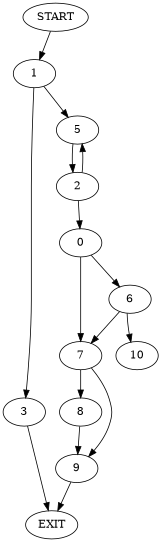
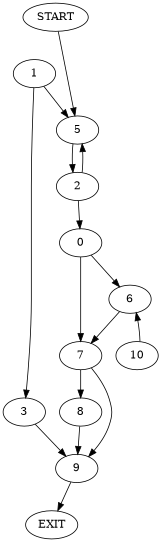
edge "START" -> "1": now "START" -> "5"
edge "6" -> "10": reversed
edge "3" -> "EXIT": now "3" -> "9"
